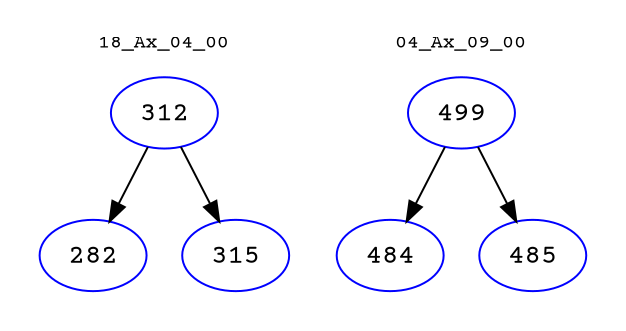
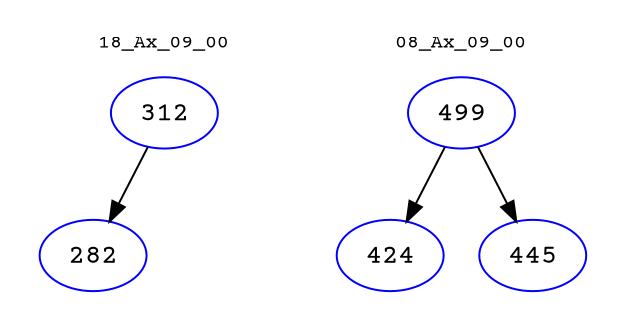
cluster "18_Ax_04_00": label "18_Ax_04_00" -> "18_Ax_09_00"
cluster "04_Ax_09_00": label "04_Ax_09_00" -> "08_Ax_09_00"
node "315": removed
node "484": label "484" -> "424"
node "485": label "485" -> "445"
